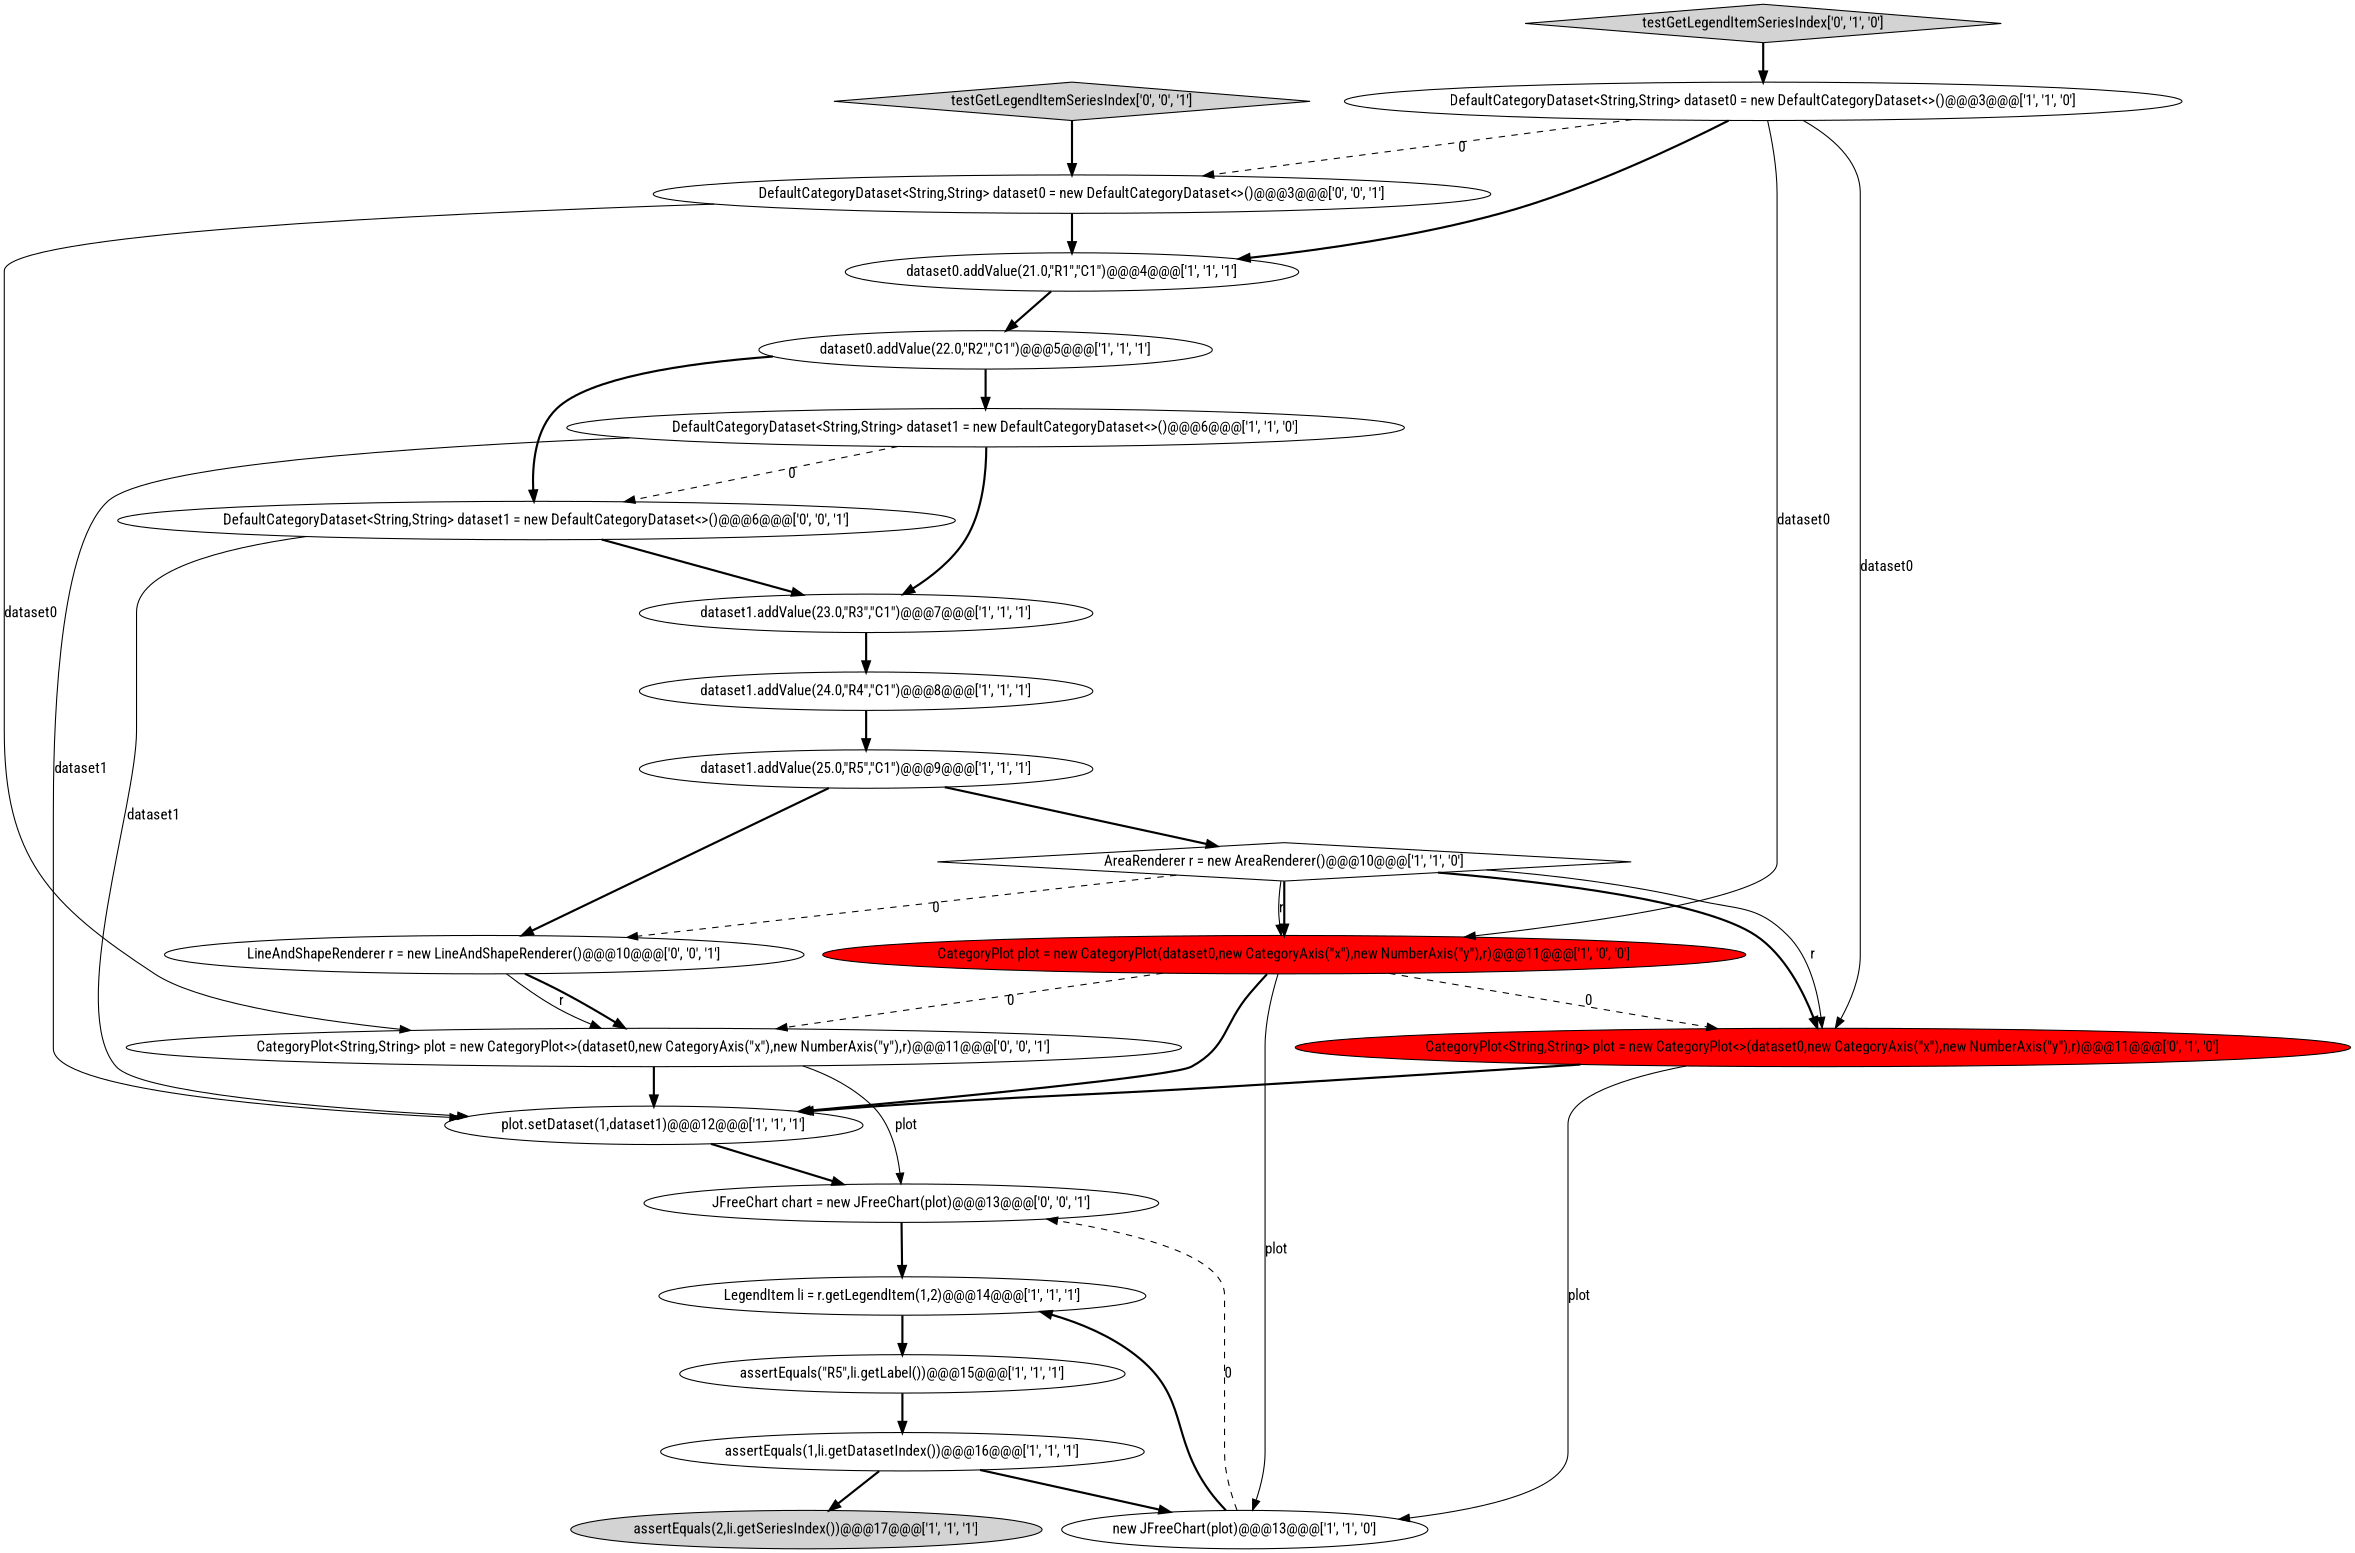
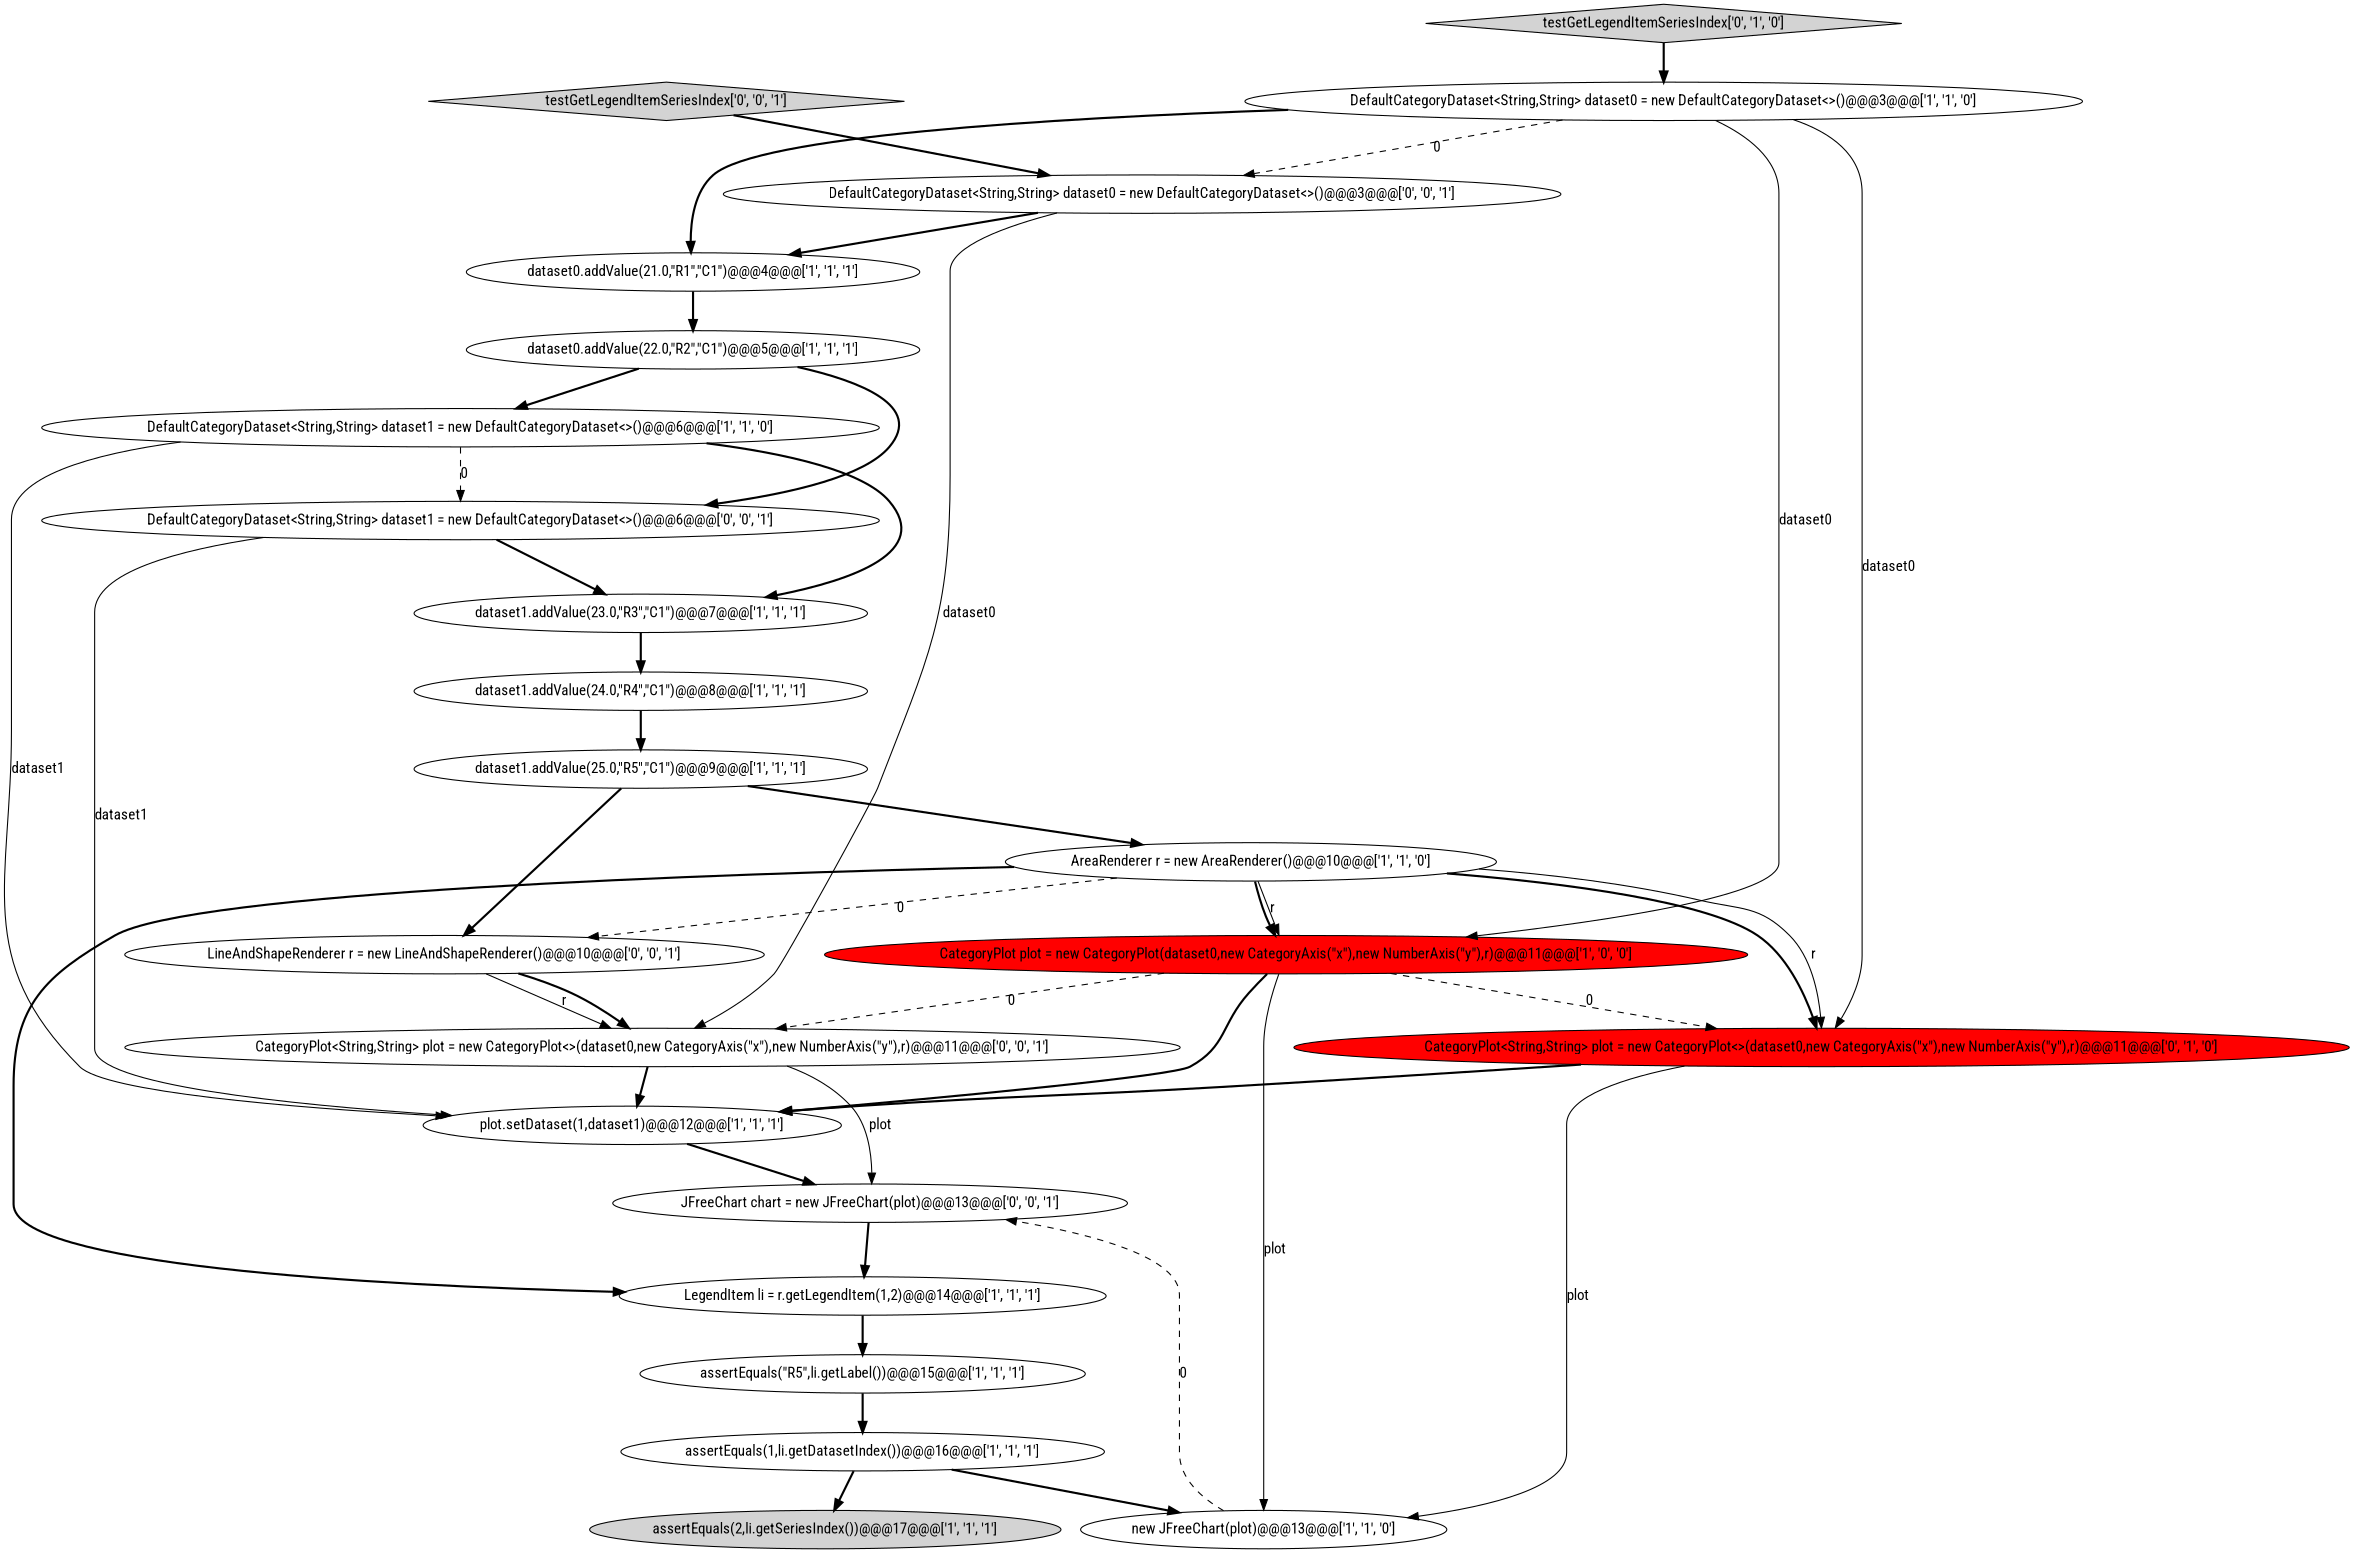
node "AreaRenderer r = new AreaRenderer()@@@10@@@['1', '1', '0']": shape diamond -> ellipse
edge "new JFreeChart(plot)@@@13@@@['1', '1', '0']" -> "LegendItem li = r.getLegendItem(1,2)@@@14@@@['1', '1', '1']": now "AreaRenderer r = new AreaRenderer()@@@10@@@['1', '1', '0']" -> "LegendItem li = r.getLegendItem(1,2)@@@14@@@['1', '1', '1']"
